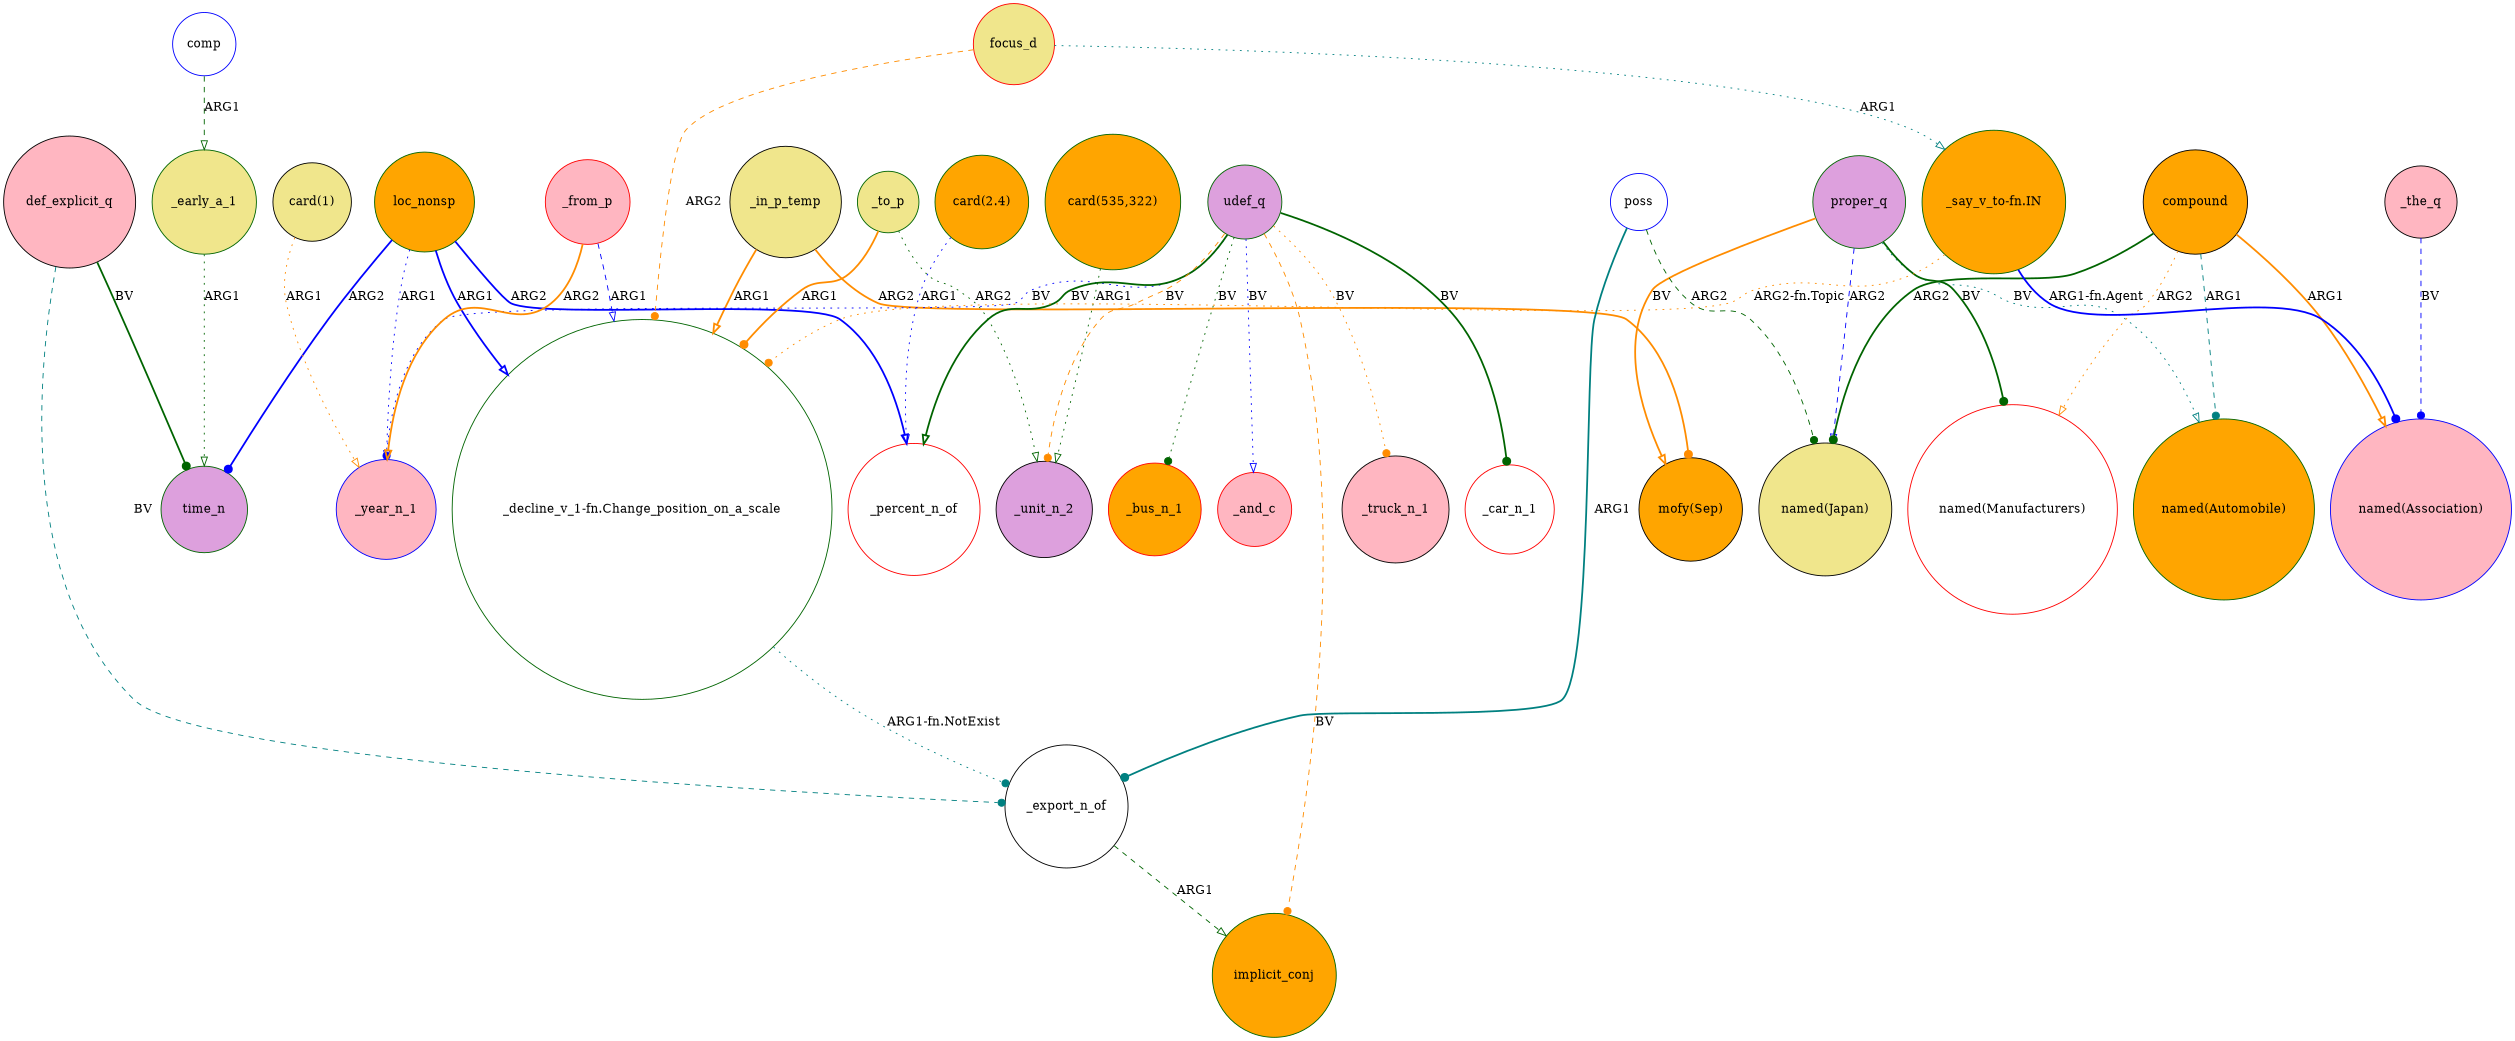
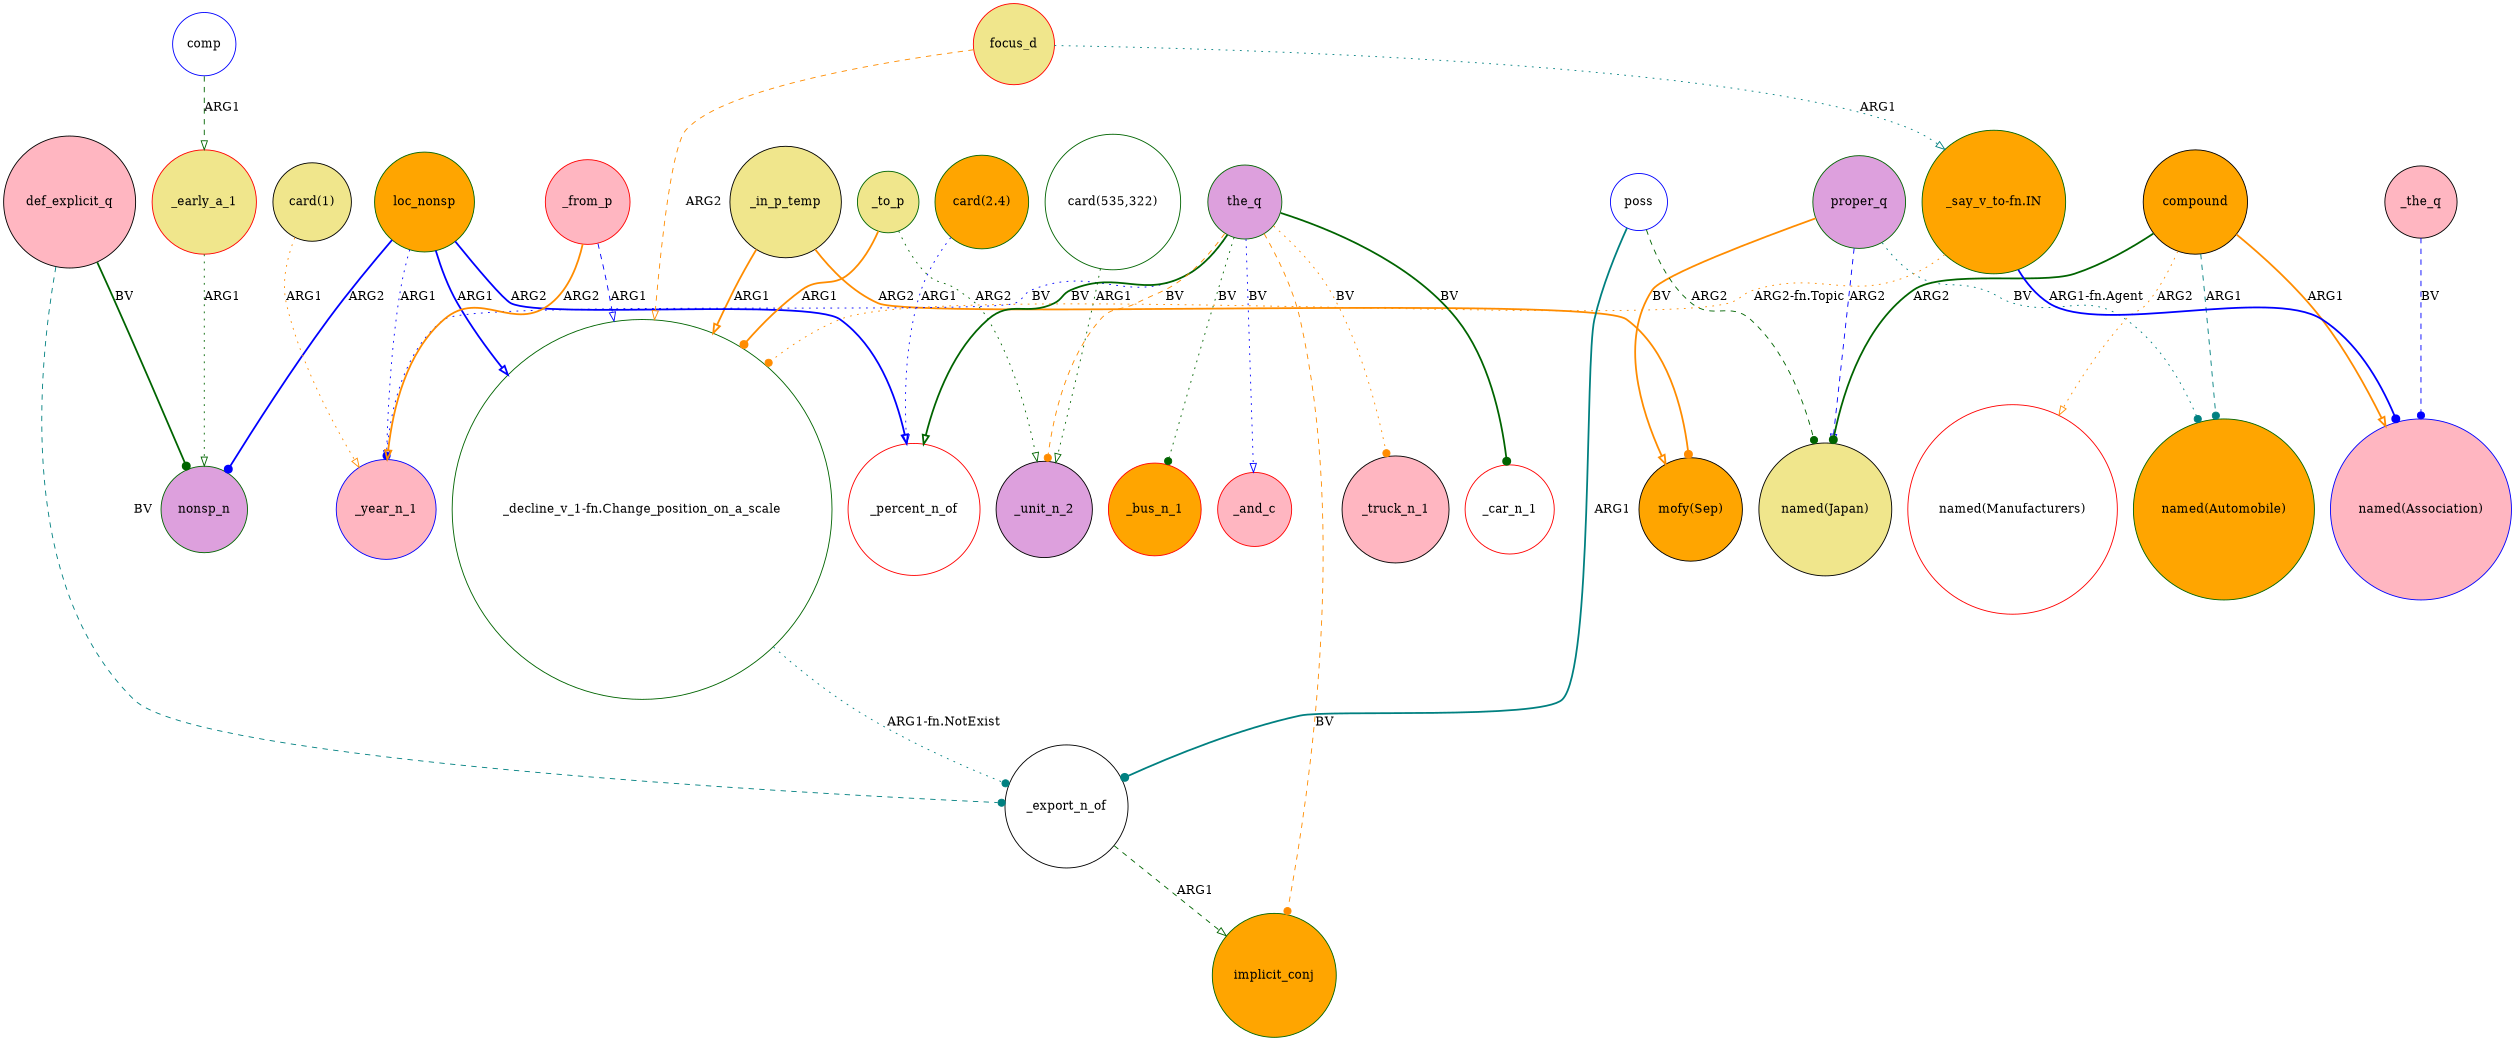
edge "focus_d" -> "_decline_v_1-fn.Change_position_on_a_scale": arrowhead dot -> onormal
node "_early_a_1": color darkgreen -> red
node "card(535,322)": fillcolor orange -> white
node "udef_q": label "udef_q" -> "the_q"
edge "proper_q" -> "named(Manufacturers)": removed, label "BV"
edge "proper_q" -> "named(Automobile)": arrowhead onormal -> dot
node "time_n": label "time_n" -> "nonsp_n"
